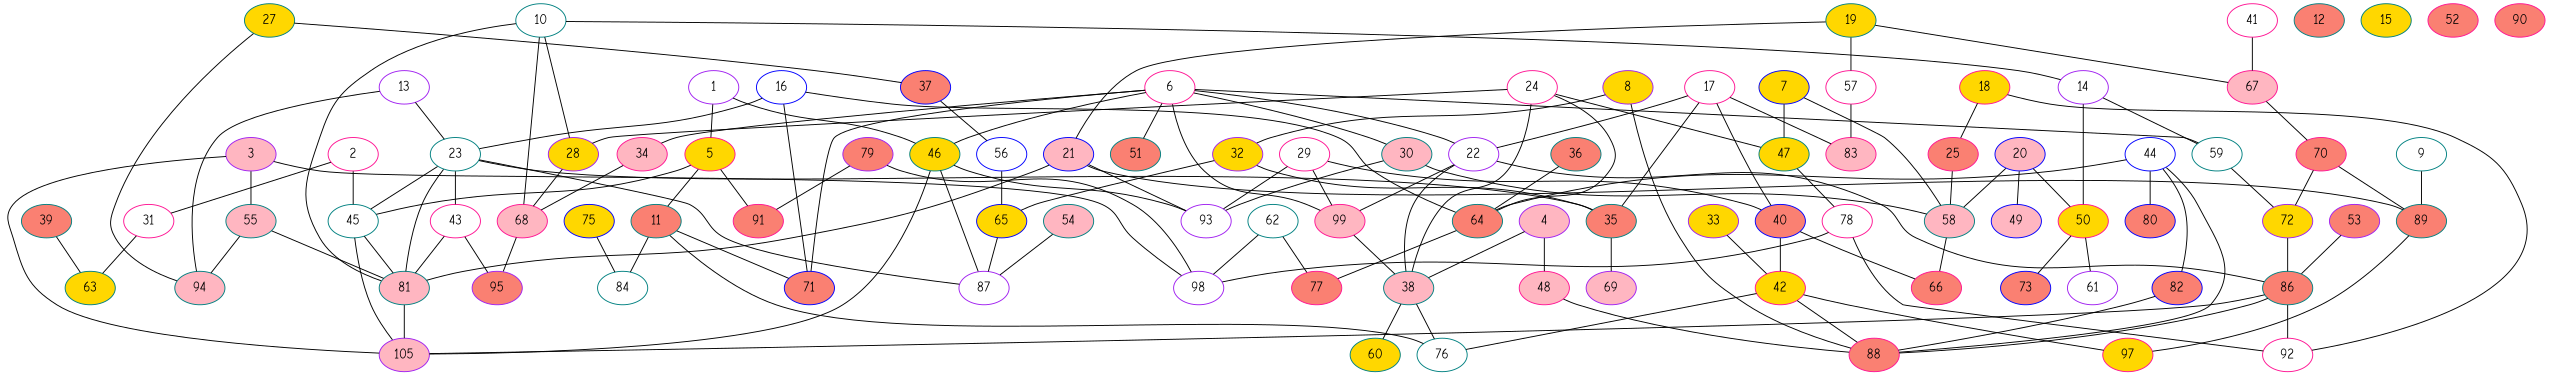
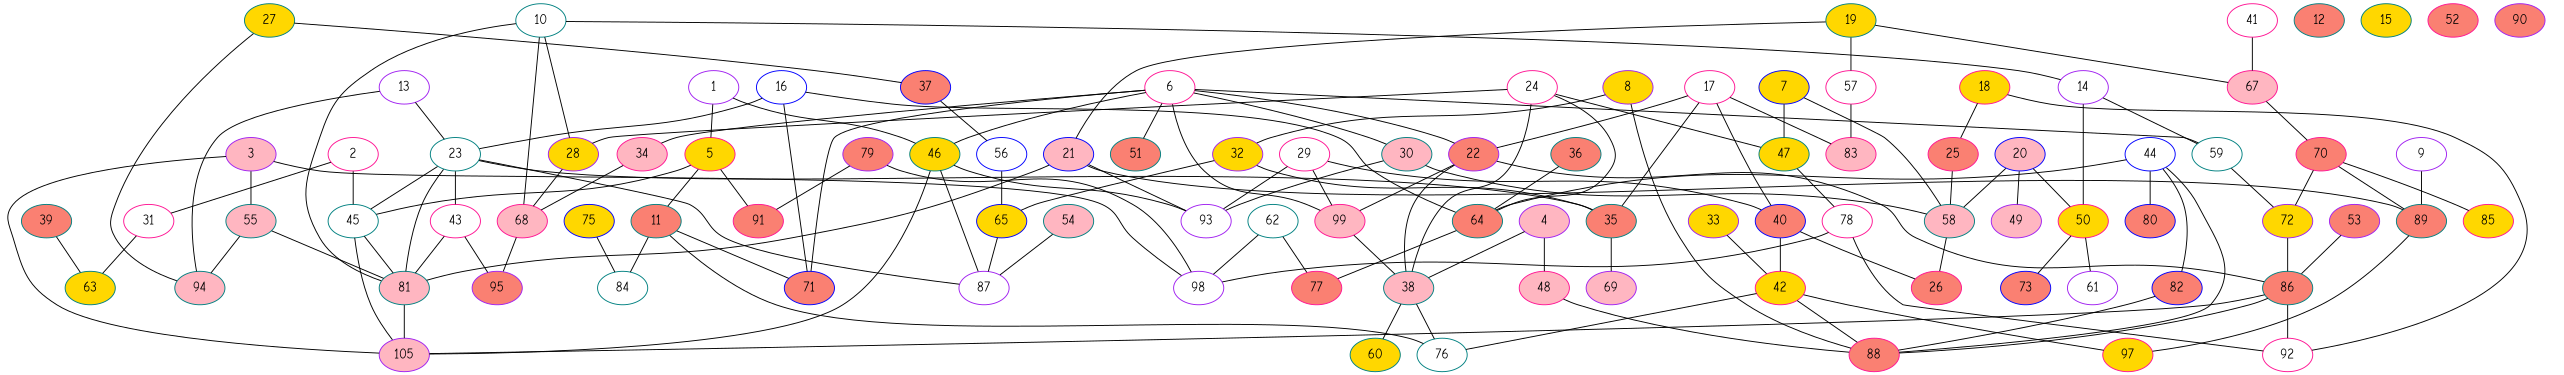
node "90": color deeppink -> purple
node "22": fillcolor white -> salmon
node "9": color teal -> purple
node "49": color blue -> purple
node "85": added
node "66": label "66" -> "26"
